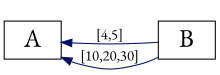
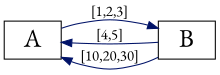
edge "A" -> "B": added, label "[1,2,3]"
